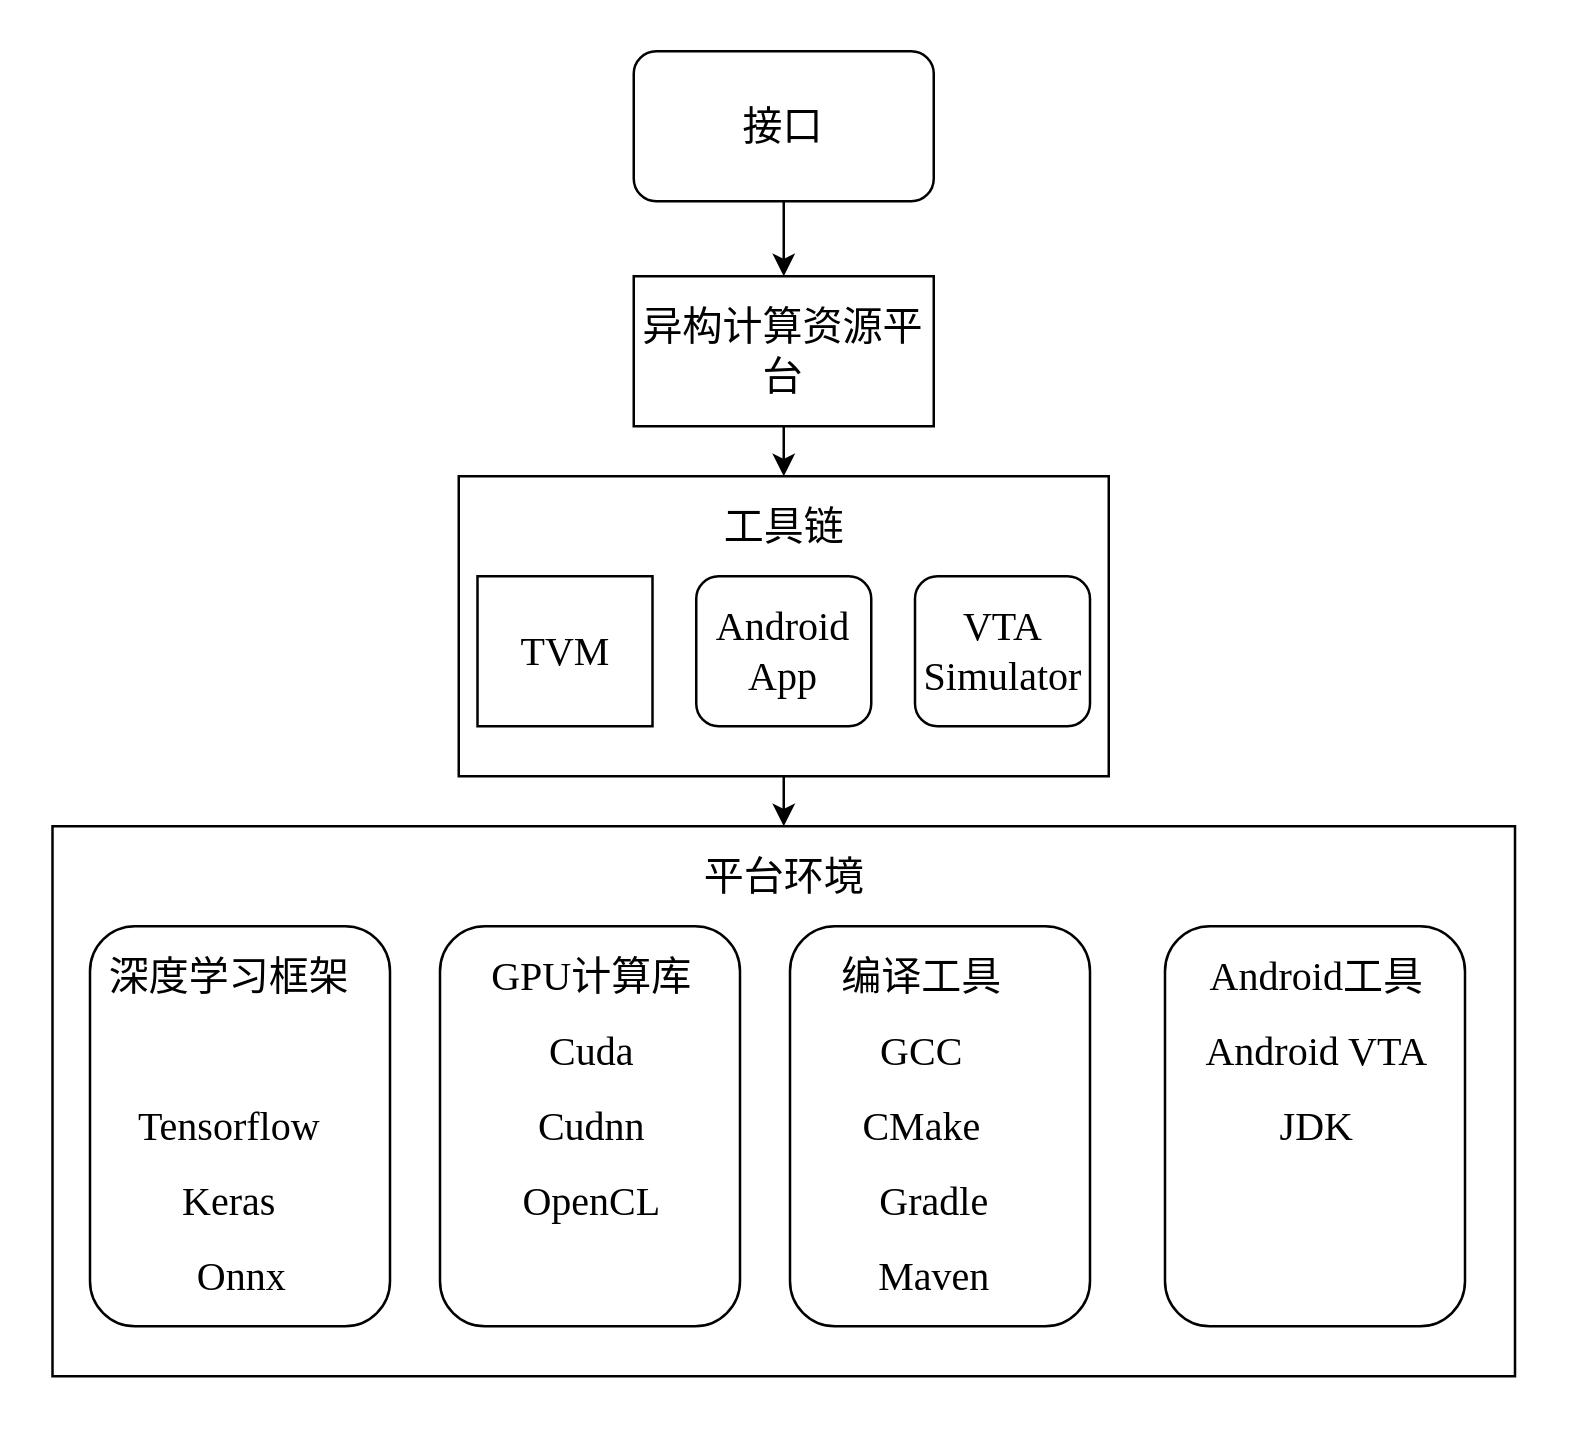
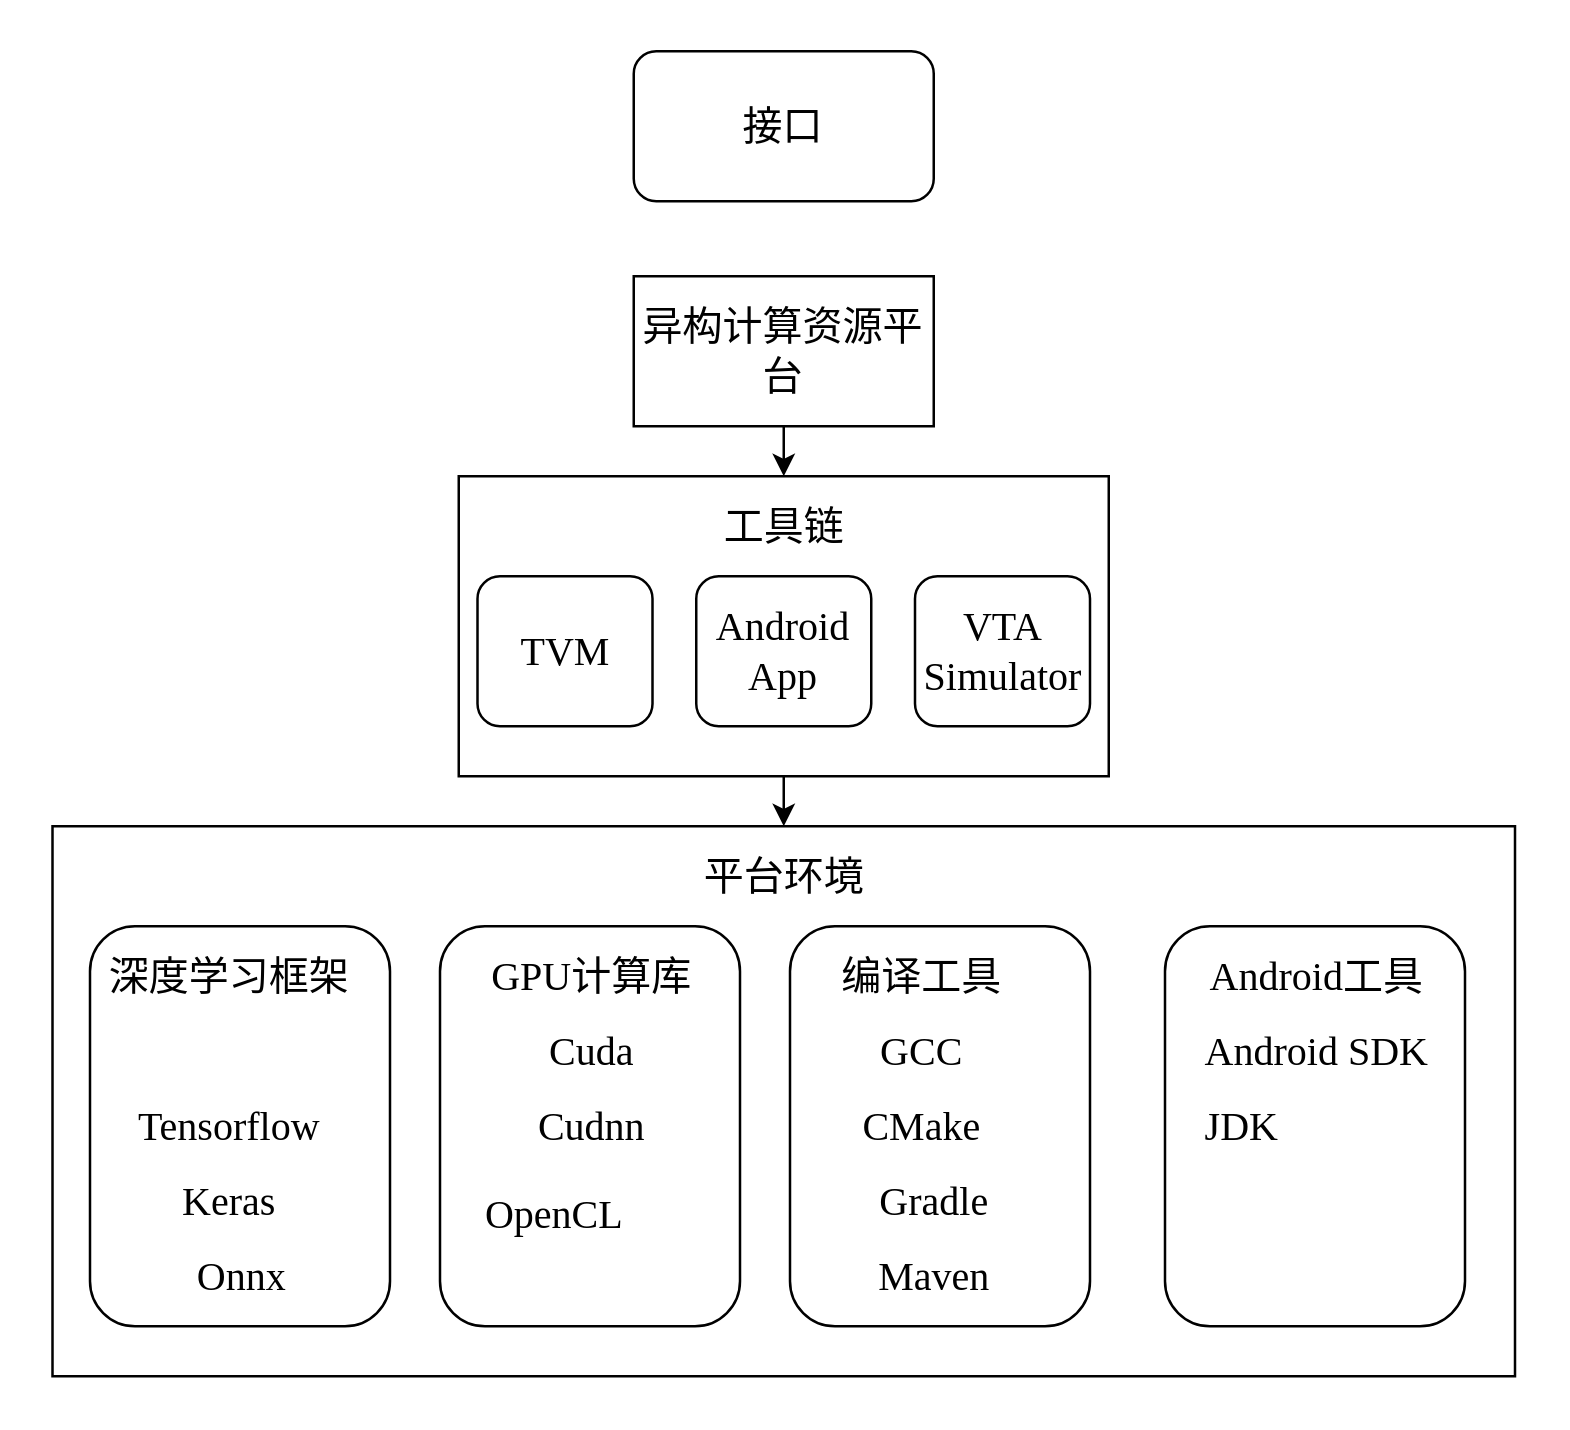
edge "接口" -> "异构计算资源平台": removed
node "TVM": shape rectangle -> rounded rectangle
node "Android VTA": label "Android VTA" -> "Android SDK"
node "JDK": moved (1315, 1126) -> (1240, 1126)
node "OpenCL": moved (590, 1201) -> (553, 1214)
